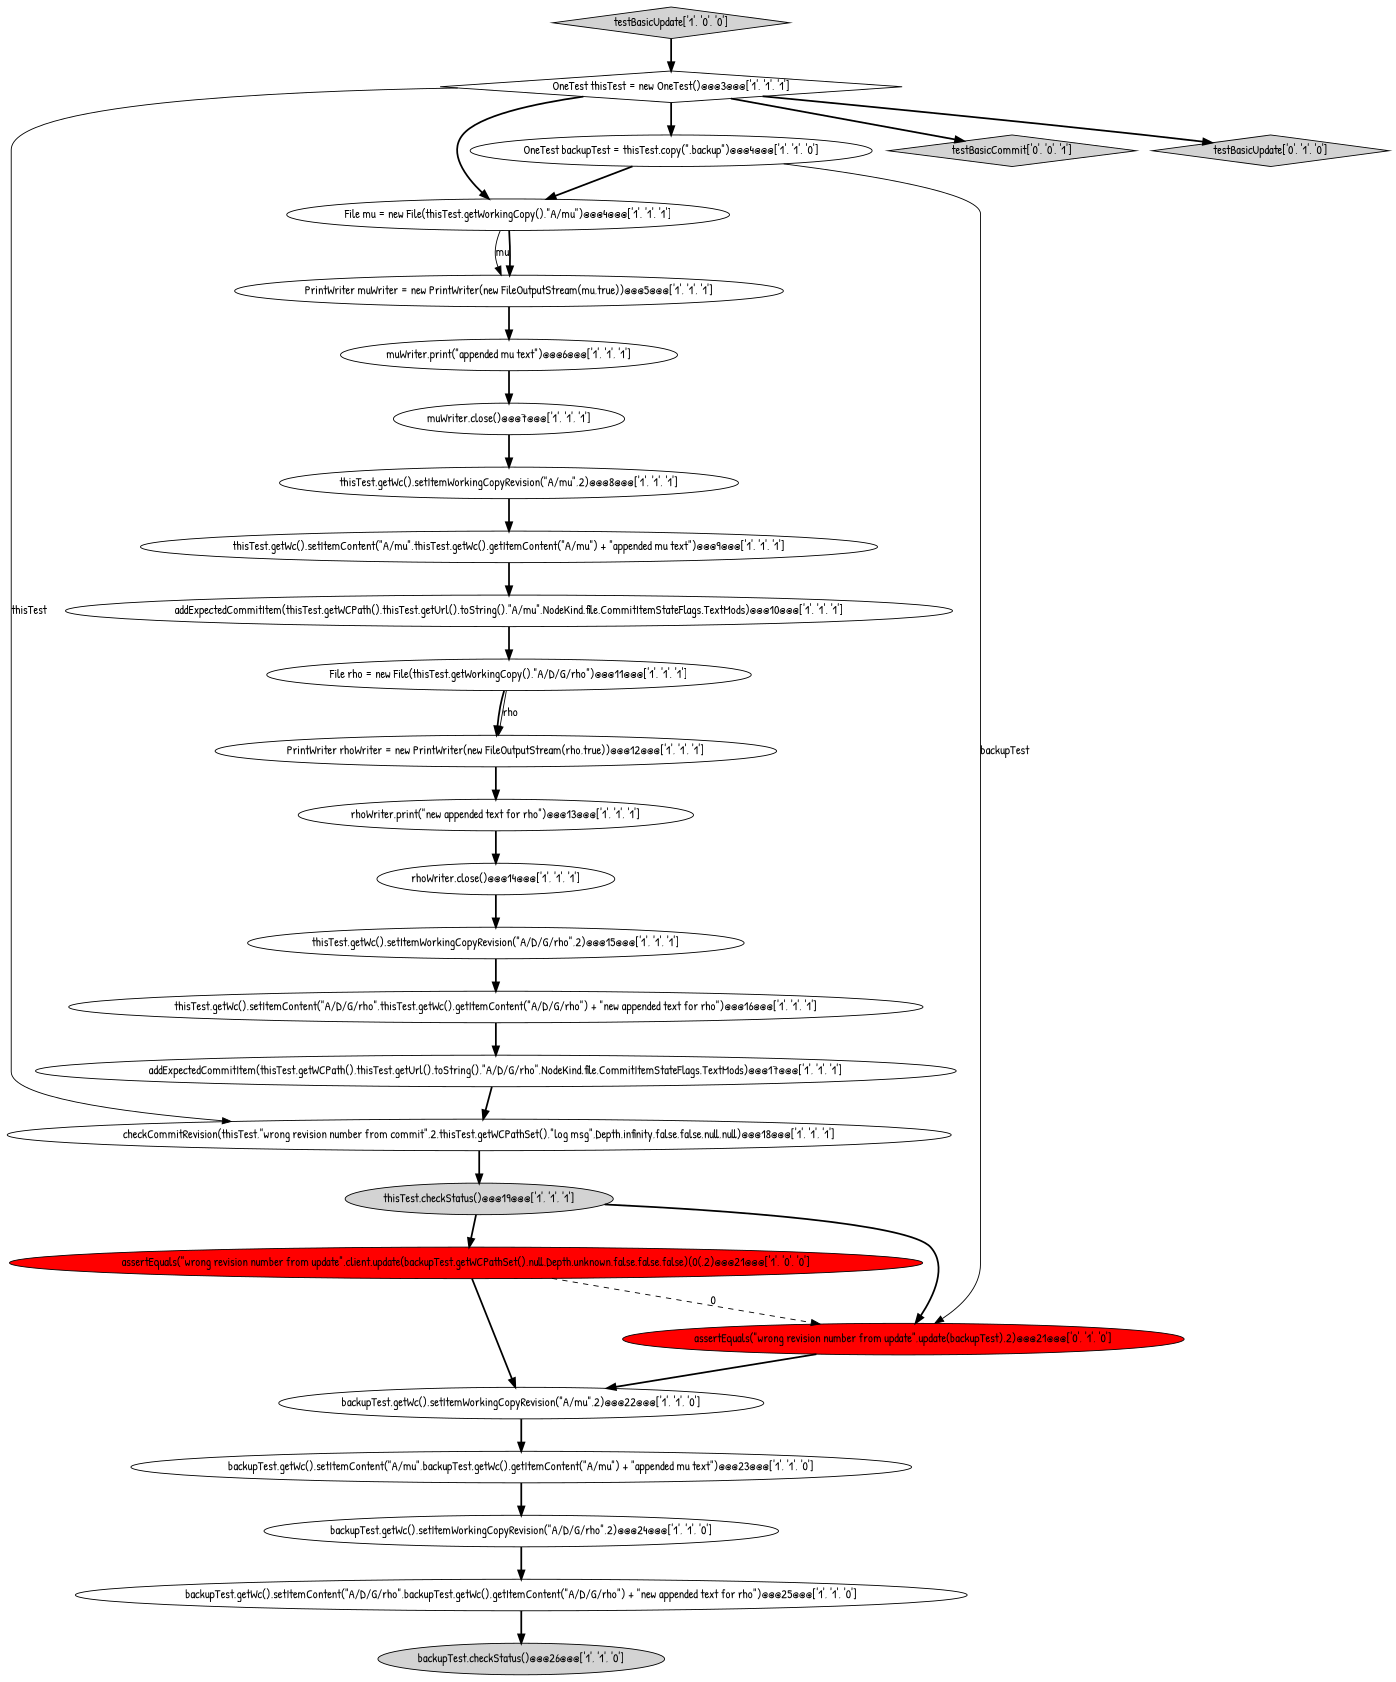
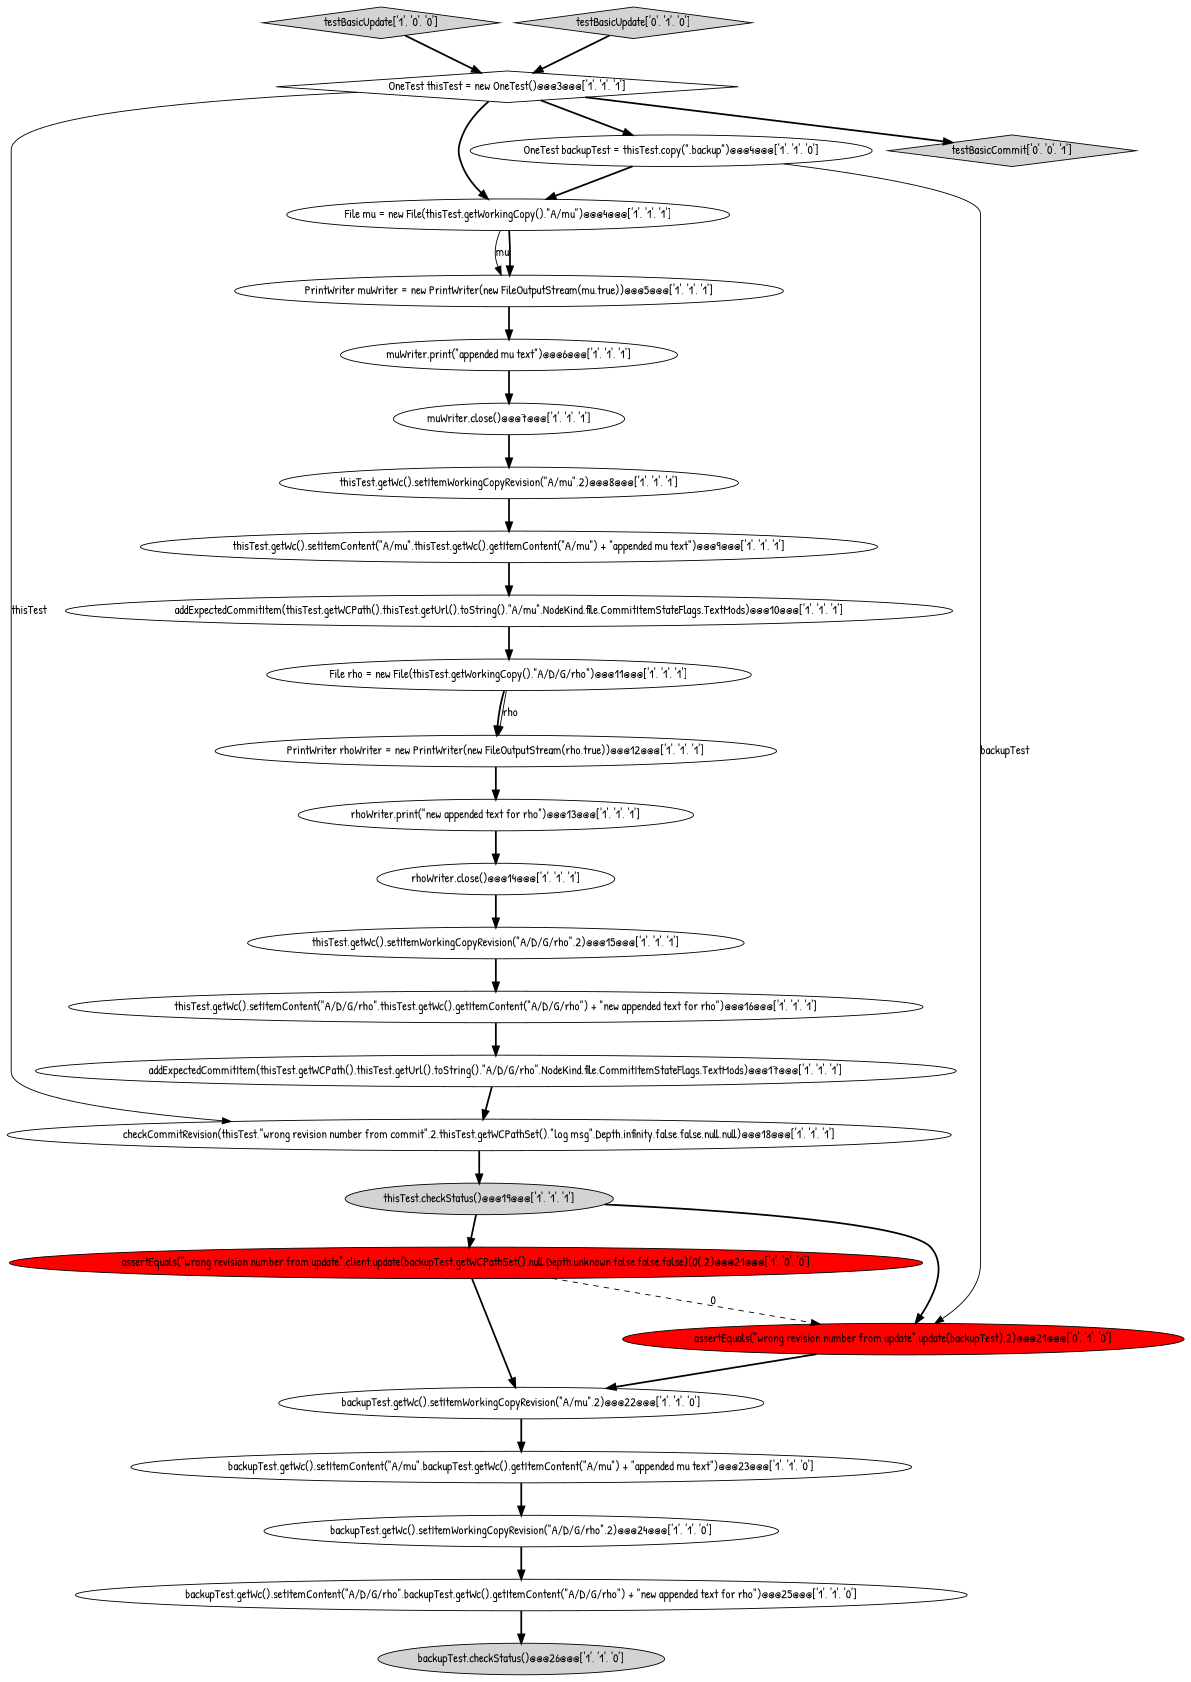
edge "OneTest thisTest = new OneTest()@@@3@@@['1', '1', '1']" -> "testBasicUpdate['0', '1', '0']": reversed
